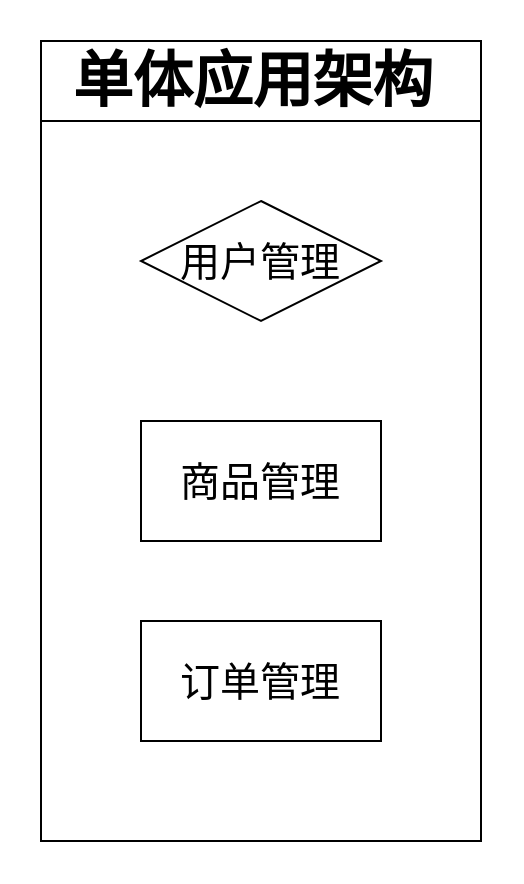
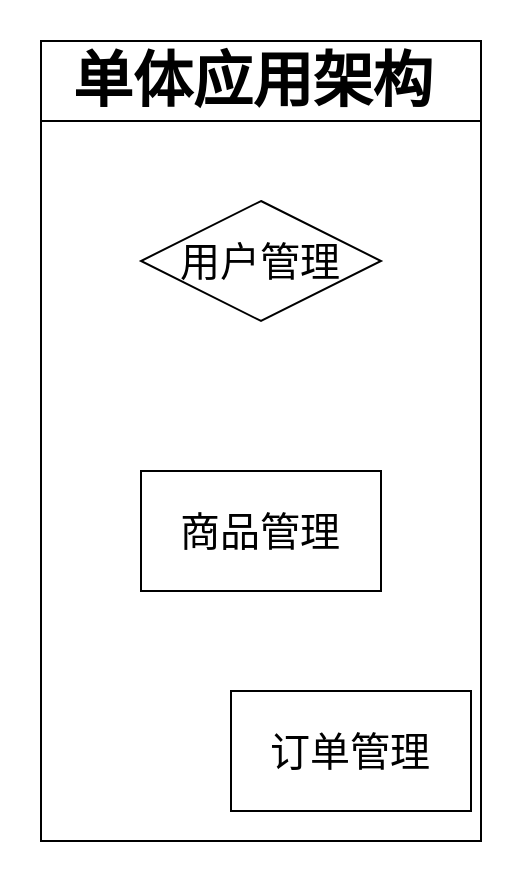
node "商品管理": moved (261, 481) -> (261, 531)
node "订单管理": moved (261, 681) -> (351, 751)
